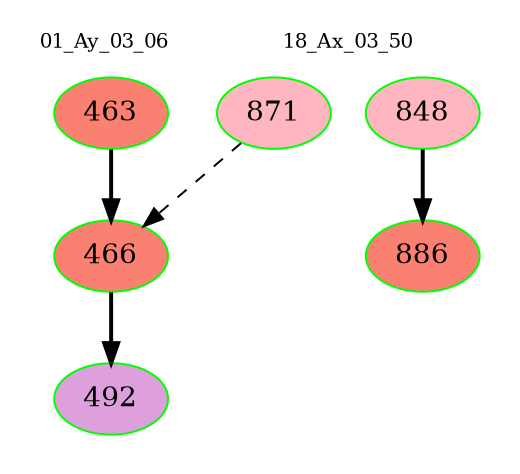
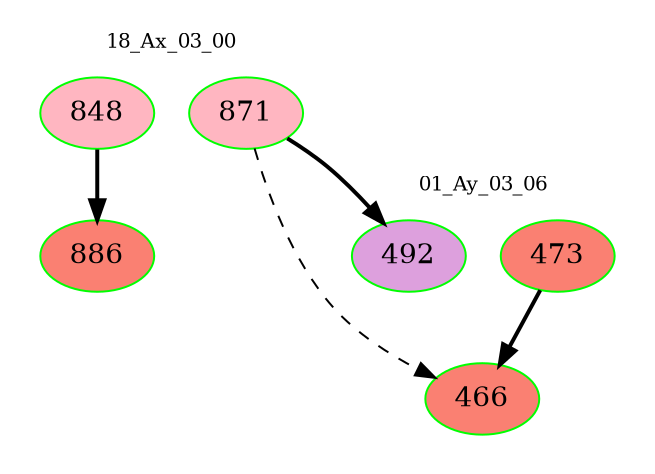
cluster "18_Ax_03_50": label "18_Ax_03_50" -> "18_Ax_03_00"
node "463": label "463" -> "473"
edge "466" -> "492": now "871" -> "492"
